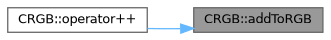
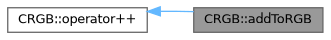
edge "CRGB::operator++" -> "CRGB::addToRGB": reversed
